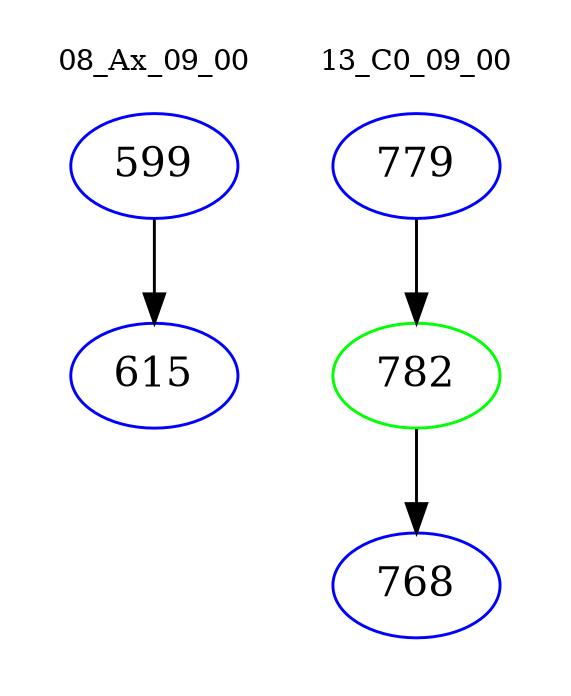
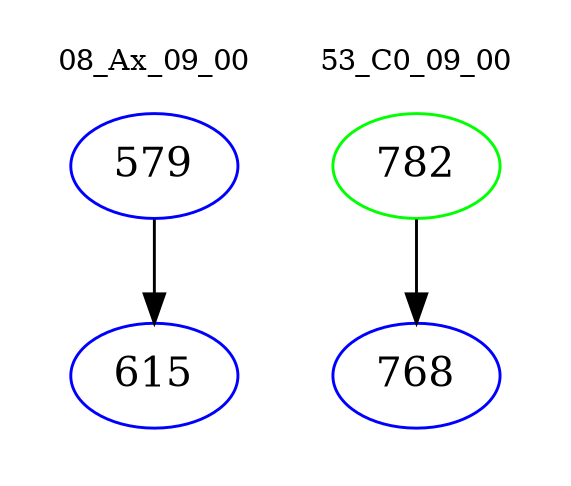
cluster "13_C0_09_00": label "13_C0_09_00" -> "53_C0_09_00"
node "599": label "599" -> "579"
node "779": removed
